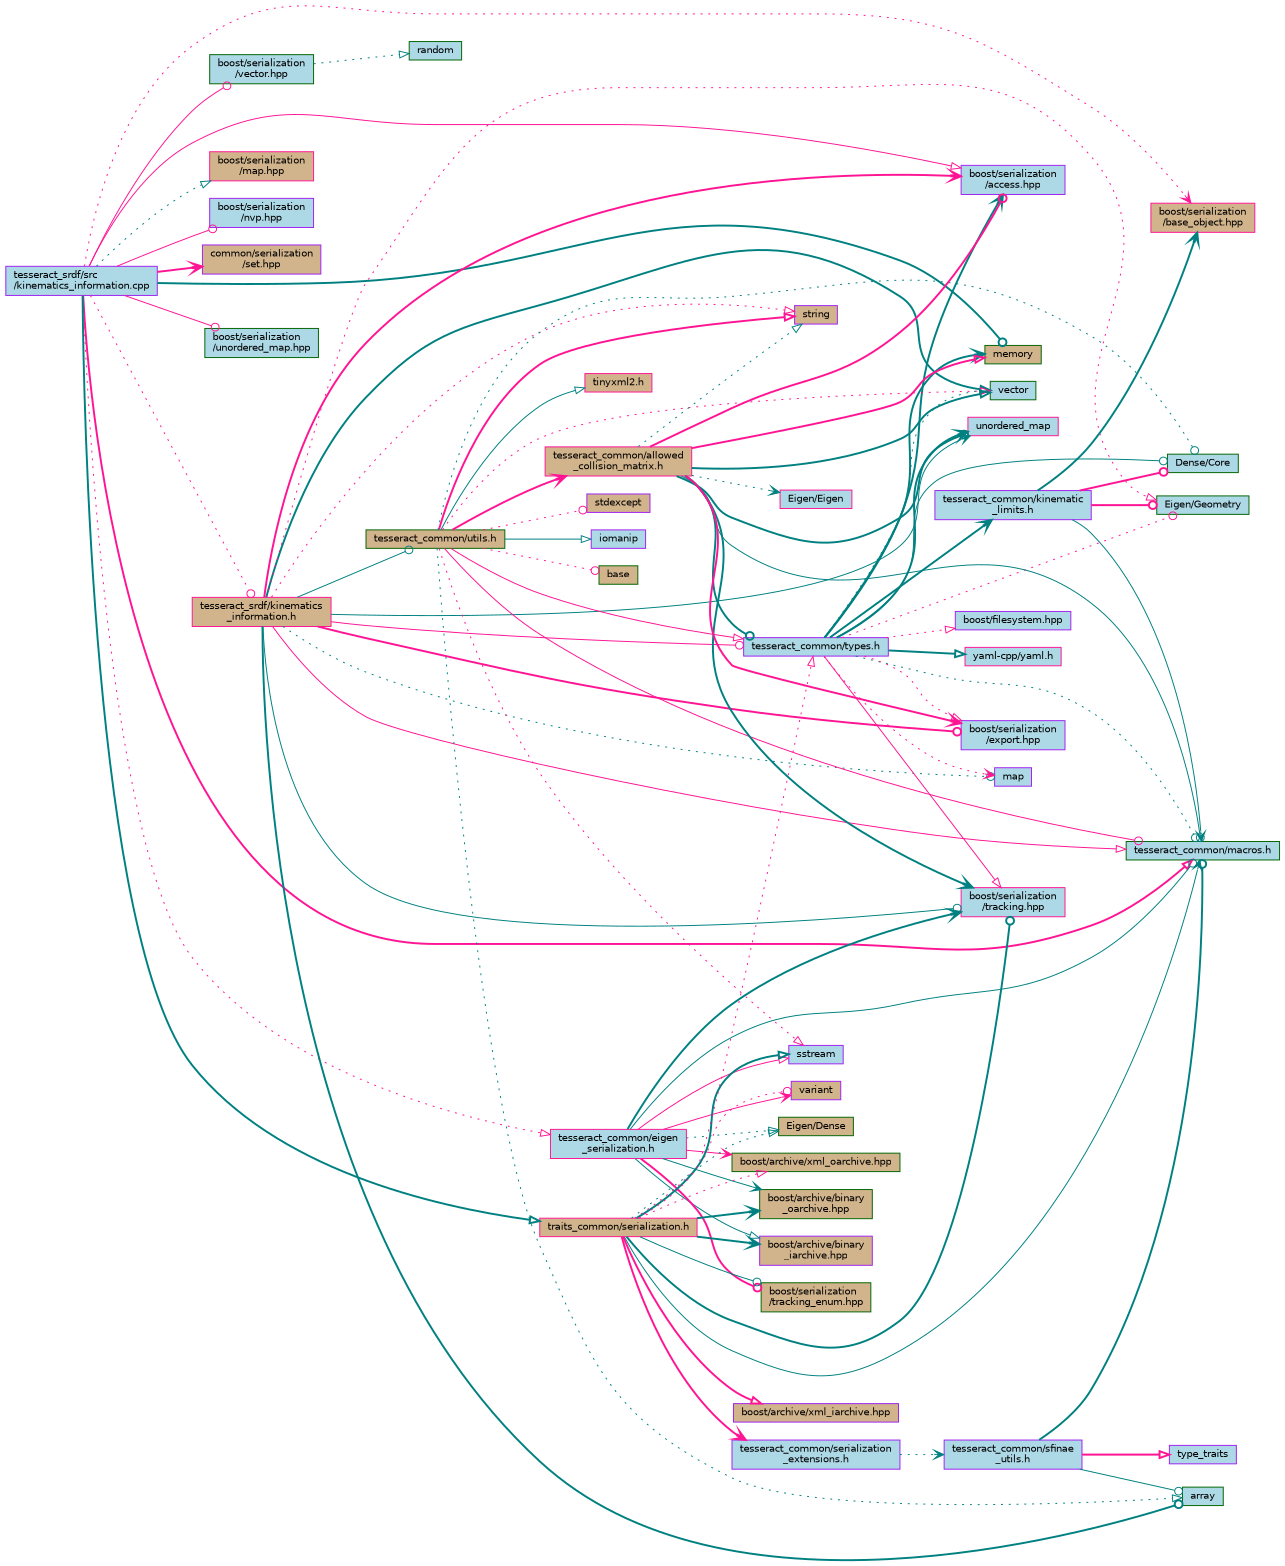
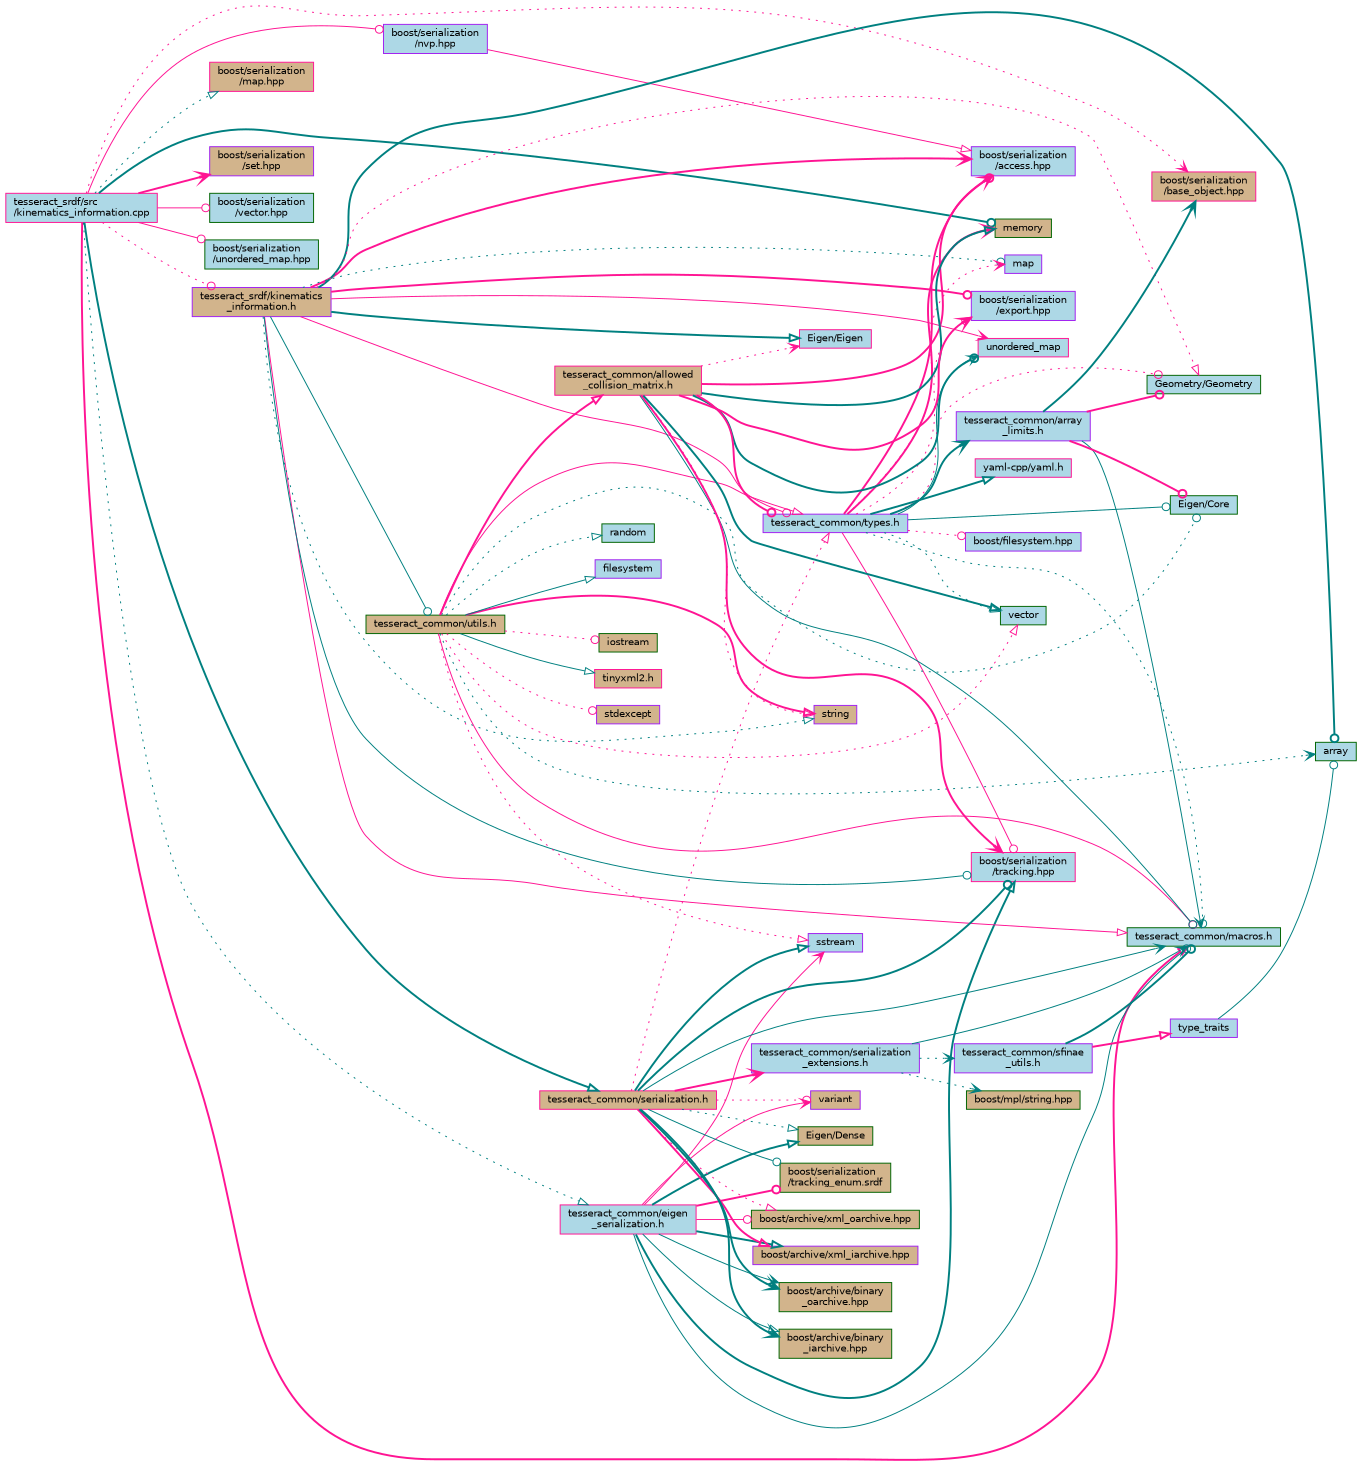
edge "boost/serialization /vector.hpp" -> "random": now "tesseract_common/utils.h" -> "random"
edge "tesseract_srdf/src /kinematics_information.cpp" -> "boost/serialization /access.hpp": now "boost/serialization /nvp.hpp" -> "boost/serialization /access.hpp"
node "common/serialization /set.hpp": label "common/serialization /set.hpp" -> "boost/serialization /set.hpp"
node "tesseract_srdf/src /kinematics_information.cpp": color purple -> deeppink
edge "tesseract_srdf/kinematics _information.h" -> "vector": now "tesseract_srdf/kinematics _information.h" -> "Eigen/Eigen"
edge "tesseract_common/types.h" -> "boost/serialization /access.hpp": color teal -> deeppink
edge "tesseract_srdf/kinematics _information.h" -> "string": color deeppink -> teal
edge "tesseract_common/allowed _collision_matrix.h" -> "string": color teal -> deeppink
edge "tesseract_common/allowed _collision_matrix.h" -> "memory": color deeppink -> teal
edge "tesseract_common/types.h" -> "memory": color teal -> deeppink
node "Dense/Core": label "Dense/Core" -> "Eigen/Core"
edge "tesseract_common/allowed _collision_matrix.h" -> "Eigen/Eigen": color teal -> deeppink
edge "tesseract_common/utils.h" -> "tesseract_common/allowed _collision_matrix.h": arrowhead vee -> onormal
node "tesseract_common/kinematic _limits.h": label "tesseract_common/kinematic _limits.h" -> "tesseract_common/array _limits.h"
node "Eigen/Geometry": label "Eigen/Geometry" -> "Geometry/Geometry"
node "iomanip": label "iomanip" -> "filesystem"
edge "tesseract_common/types.h" -> "unordered_map": style bold -> solid
edge "tesseract_common/allowed _collision_matrix.h" -> "tesseract_common/types.h": color teal -> deeppink
node "base": label "base" -> "iostream"
edge "tesseract_srdf/kinematics _information.h" -> "unordered_map": color teal -> deeppink
node "tesseract_srdf/kinematics _information.h": color deeppink -> purple
edge "tesseract_common/types.h" -> "boost/filesystem.hpp": arrowhead onormal -> odot
edge "tesseract_common/allowed _collision_matrix.h" -> "boost/serialization /tracking.hpp": color teal -> deeppink
edge "tesseract_common/types.h" -> "boost/serialization /tracking.hpp": arrowhead onormal -> odot
edge "tesseract_srdf/src /kinematics_information.cpp" -> "tesseract_common/eigen _serialization.h": color deeppink -> teal
edge "tesseract_common/eigen _serialization.h" -> "boost/serialization /tracking.hpp": arrowhead vee -> onormal
edge "tesseract_common/serialization _extensions.h" -> "tesseract_common/macros.h": added
edge "tesseract_common/eigen _serialization.h" -> "sstream": arrowhead onormal -> vee
node "boost/mpl/string.hpp": added
edge "tesseract_common/eigen _serialization.h" -> "Eigen/Dense": style dotted -> bold
edge "tesseract_common/eigen _serialization.h" -> "boost/archive/xml_oarchive.hpp": arrowhead vee -> odot
node "traits_common/serialization.h": label "traits_common/serialization.h" -> "tesseract_common/serialization.h"
edge "tesseract_common/eigen _serialization.h" -> "boost/archive/xml_iarchive.hpp": added
node "boost/archive/binary _iarchive.hpp": color purple -> darkgreen
edge "tesseract_common/utils.h" -> "array": arrowhead onormal -> vee
node "boost/serialization /tracking_enum.hpp": label "boost/serialization /tracking_enum.hpp" -> "boost/serialization /tracking_enum.srdf"
edge "tesseract_common/sfinae _utils.h" -> "array": now "type_traits" -> "array"
